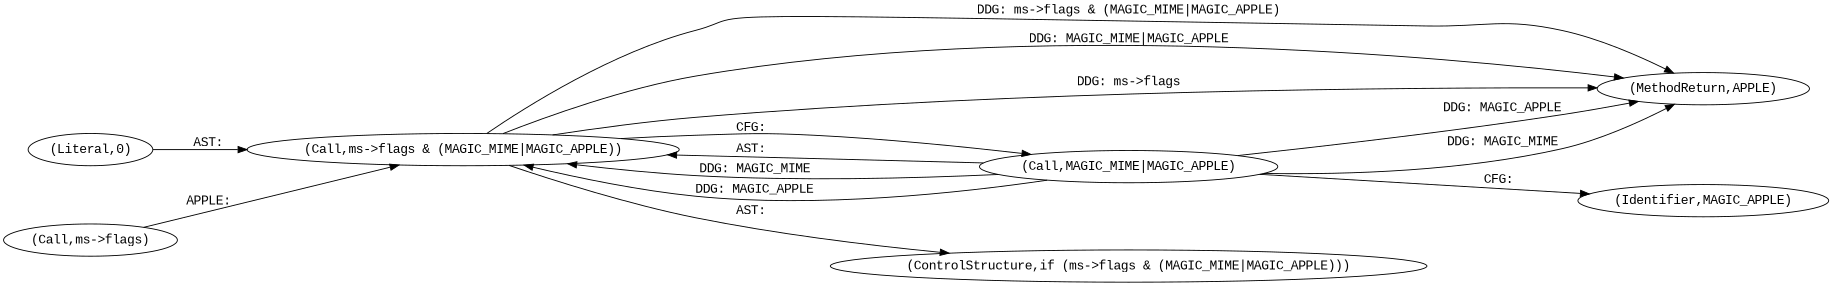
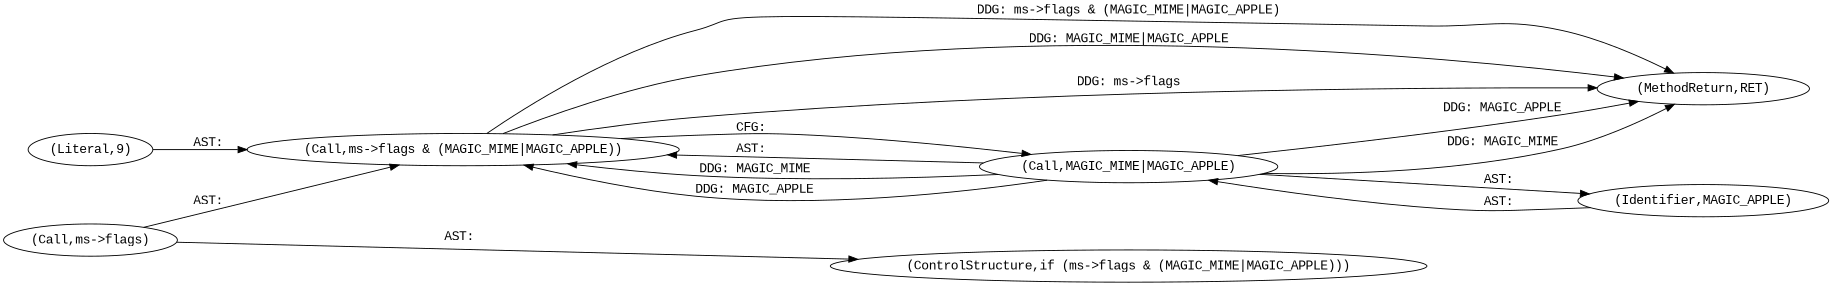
node "(MethodReturn,APPLE)": label "(MethodReturn,APPLE)" -> "(MethodReturn,RET)"
node "(Literal,0)": label "(Literal,0)" -> "(Literal,9)"
edge "(Call,MAGIC_MIME|MAGIC_APPLE)" -> "(Identifier,MAGIC_APPLE)": label "CFG: " -> "AST: "
edge "(Call,ms->flags)" -> "(Call,ms->flags & (MAGIC_MIME|MAGIC_APPLE))": label "APPLE: " -> "AST: "
edge "(Identifier,MAGIC_APPLE)" -> "(Call,MAGIC_MIME|MAGIC_APPLE)": added, label "AST:"
edge "(Call,ms->flags & (MAGIC_MIME|MAGIC_APPLE))" -> "(ControlStructure,if (ms->flags & (MAGIC_MIME|MAGIC_APPLE)))": now "(Call,ms->flags)" -> "(ControlStructure,if (ms->flags & (MAGIC_MIME|MAGIC_APPLE)))"
